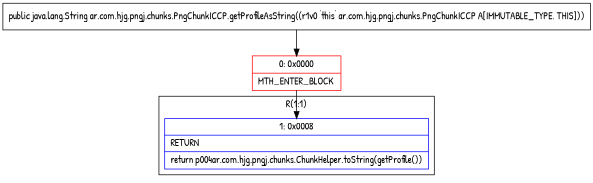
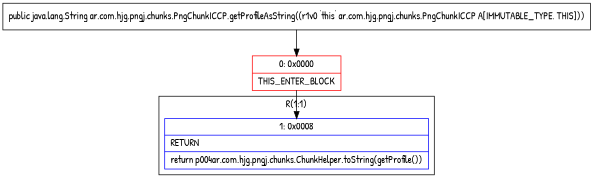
node "0: 0x0000": text "MTH_ENTER_BLOCK" -> "THIS_ENTER_BLOCK"
